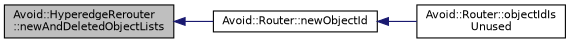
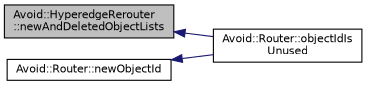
edge "Avoid::Router::newObjectId" -> "Avoid::HyperedgeRerouter ::newAndDeletedObjectLists": now "Avoid::Router::objectIdIs Unused" -> "Avoid::HyperedgeRerouter ::newAndDeletedObjectLists"
